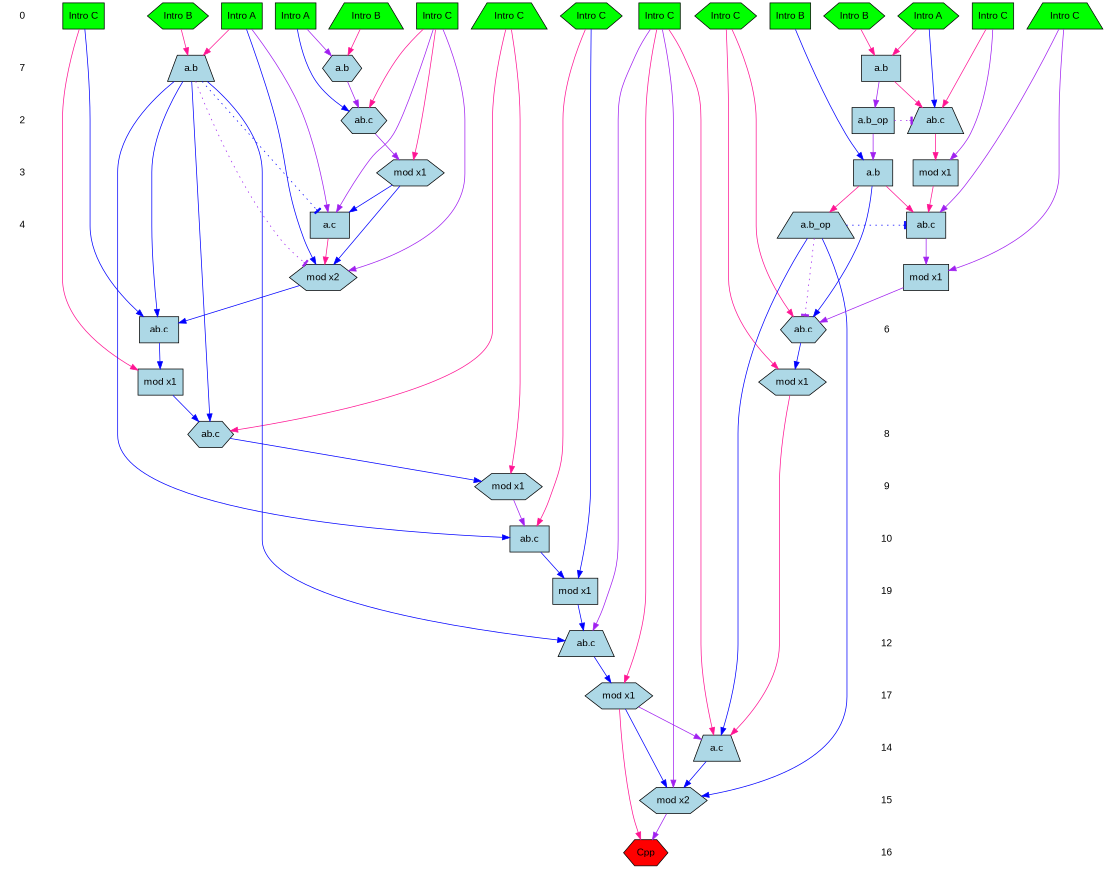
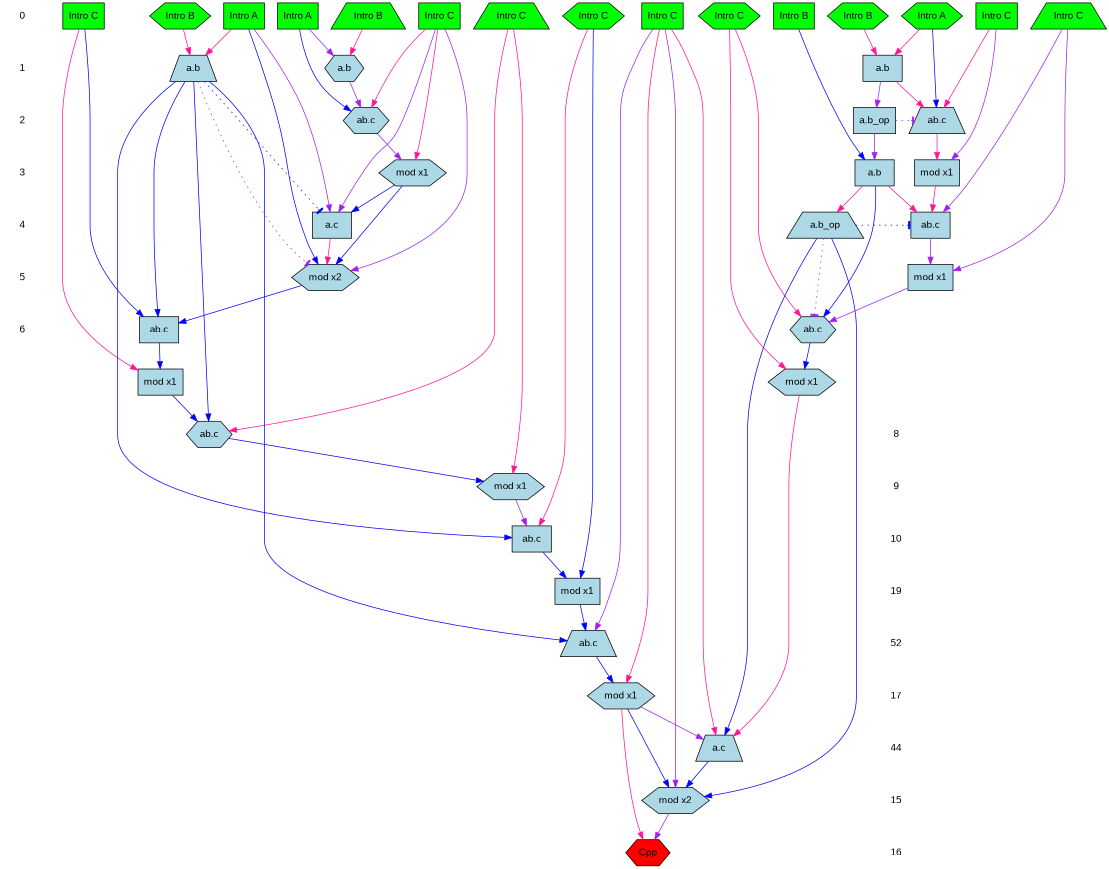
node "7": label "7" -> "1"
node "5": added
node "12": label "12" -> "52"
node "14": label "14" -> "44"
